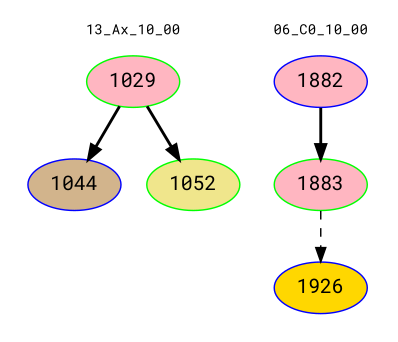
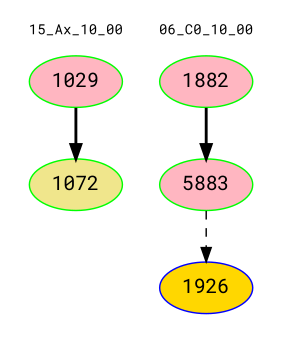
cluster "13_Ax_10_00": label "13_Ax_10_00" -> "15_Ax_10_00"
node "1882": color blue -> green
node "1044": removed
node "1052": label "1052" -> "1072"
node "1883": label "1883" -> "5883"
